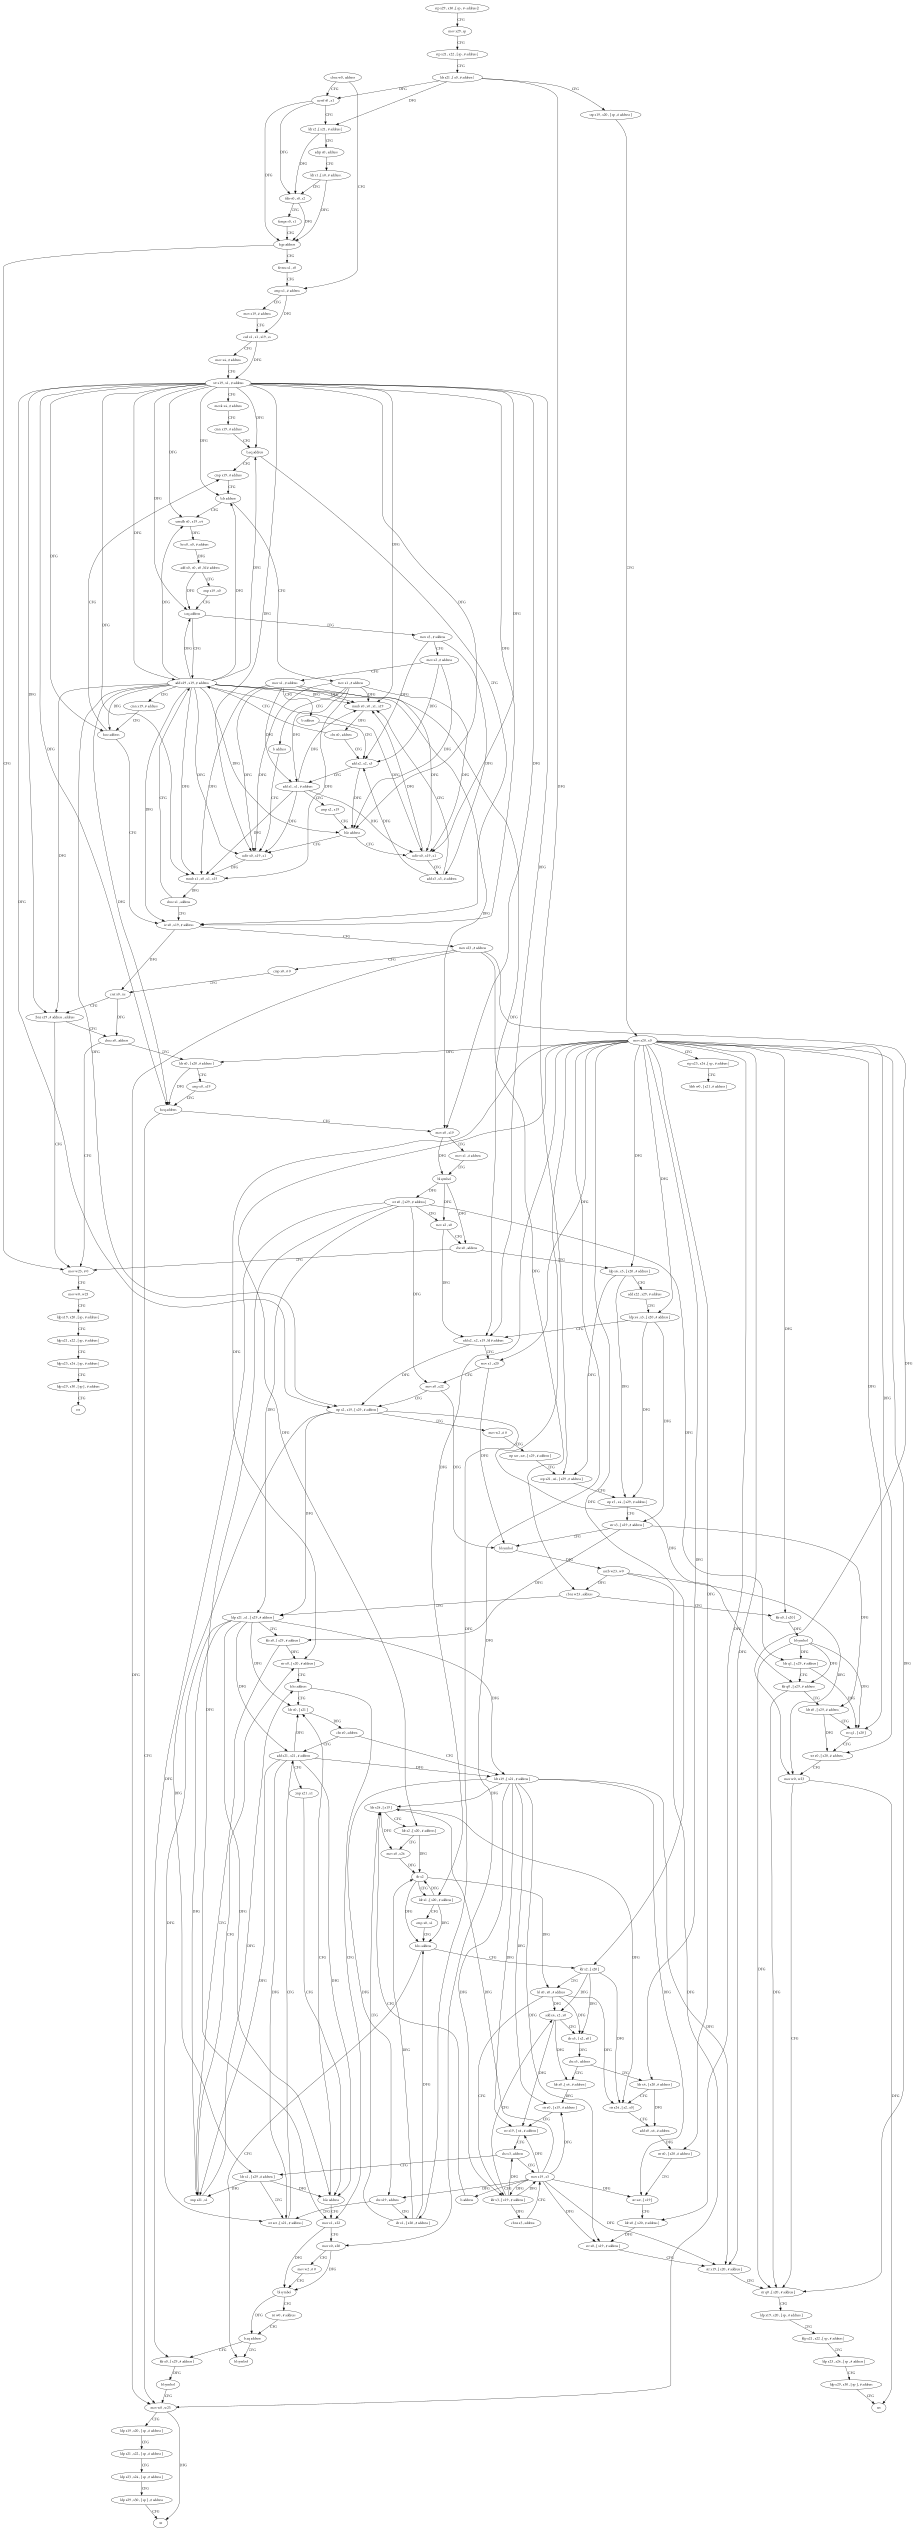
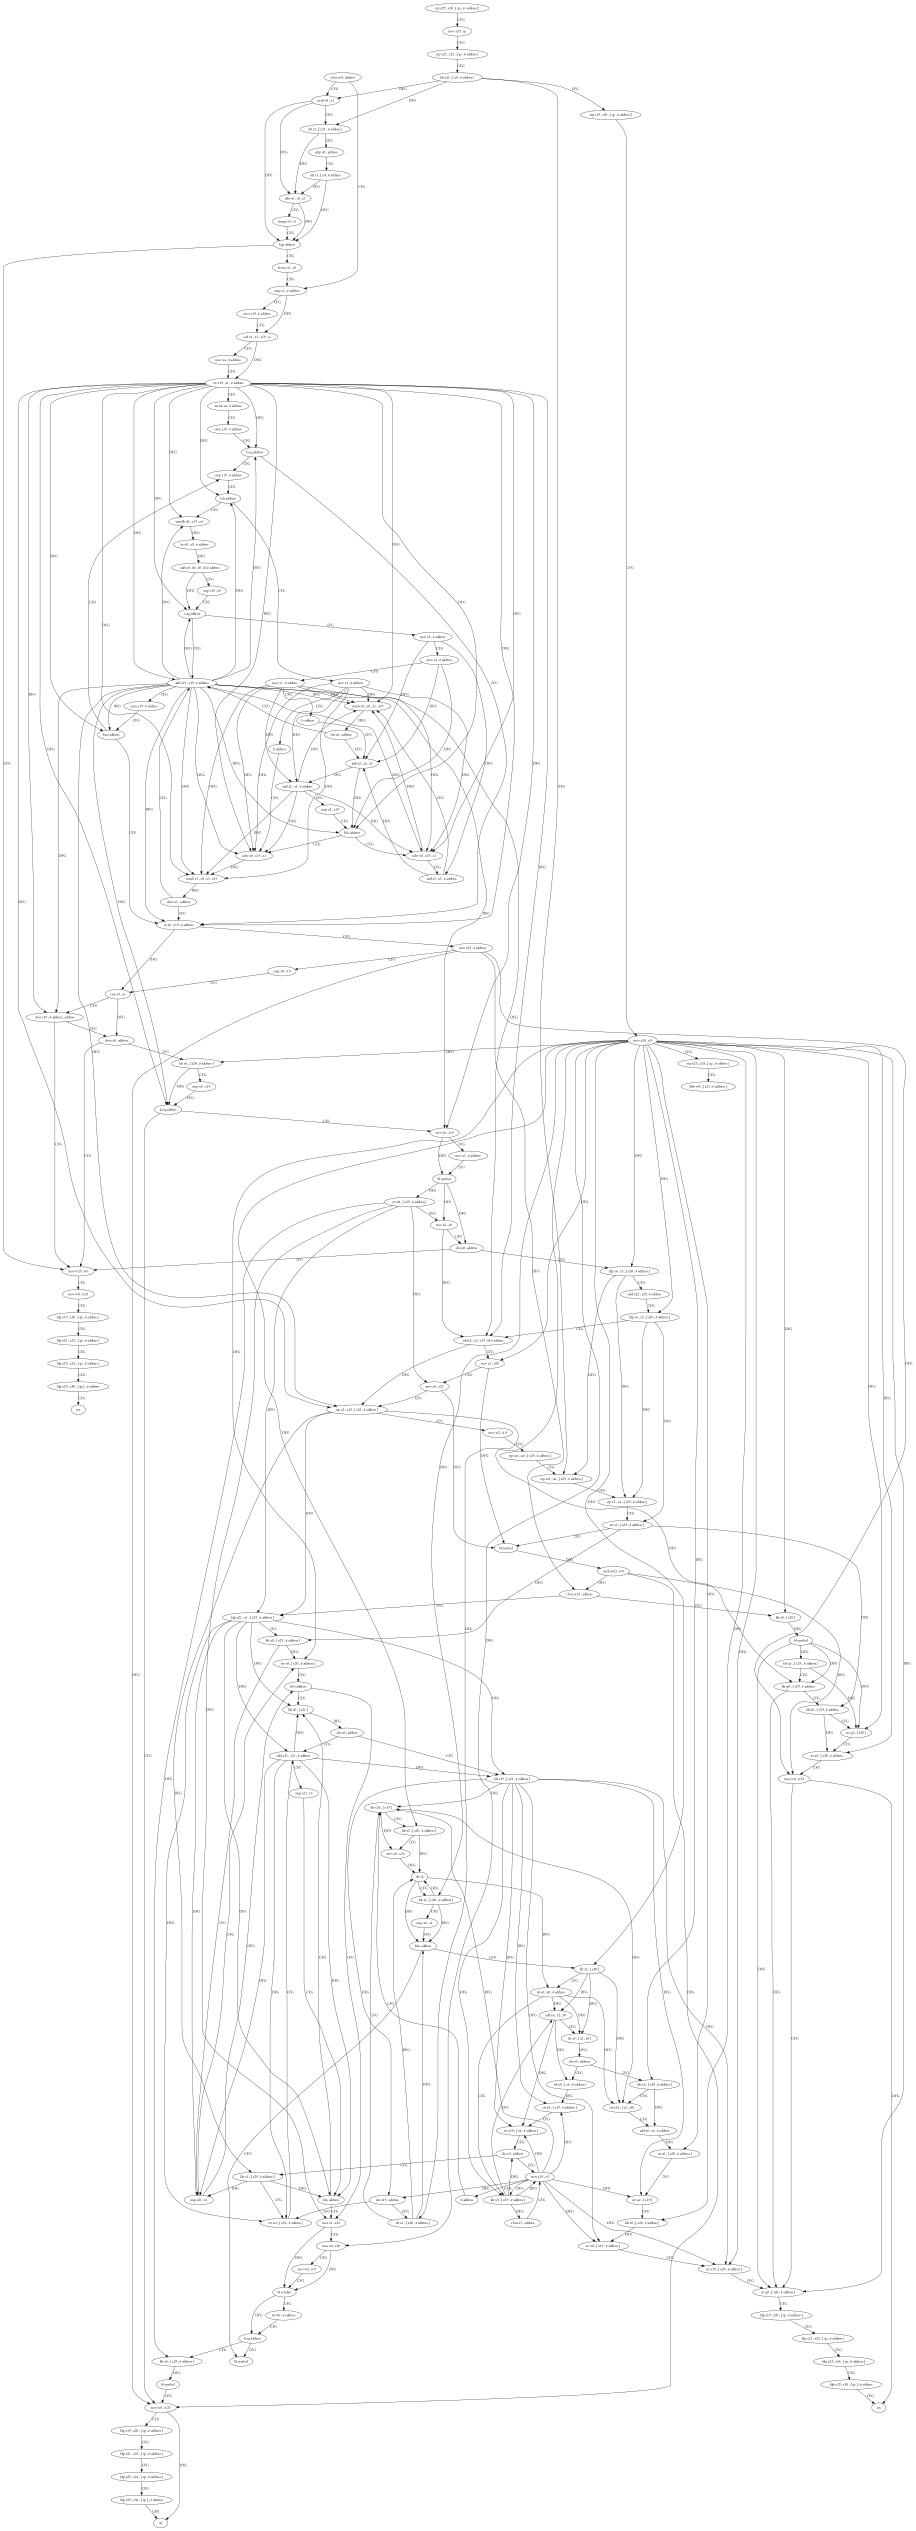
edge "str x0 , [ x29 , # address ]" -> "ldr q1 , [ x29 , # address ]": removed, label "DFG"
